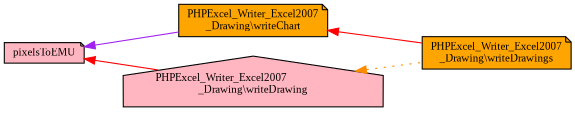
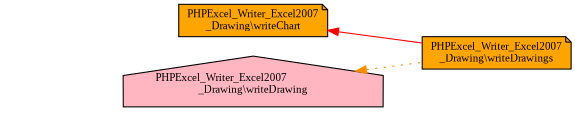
node "pixelsToEMU": removed
